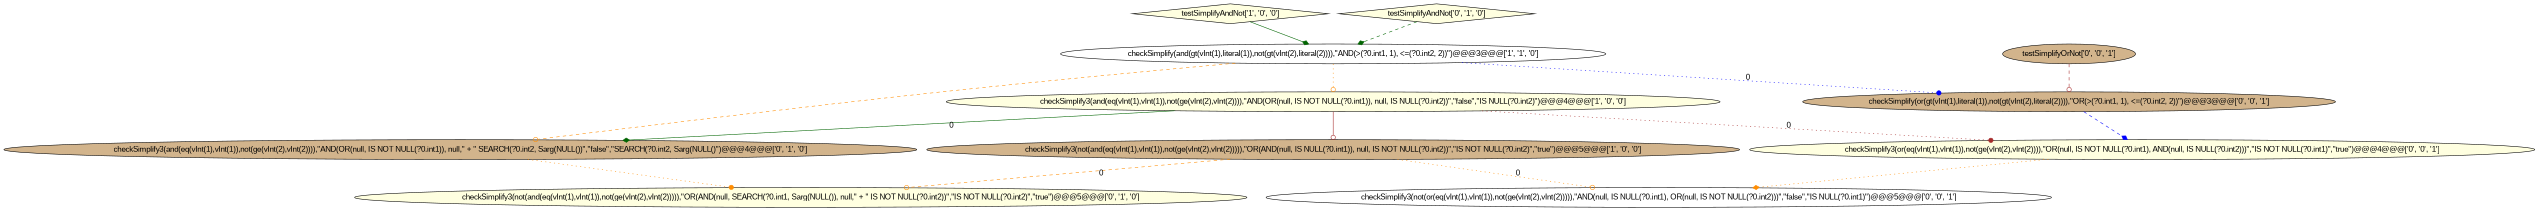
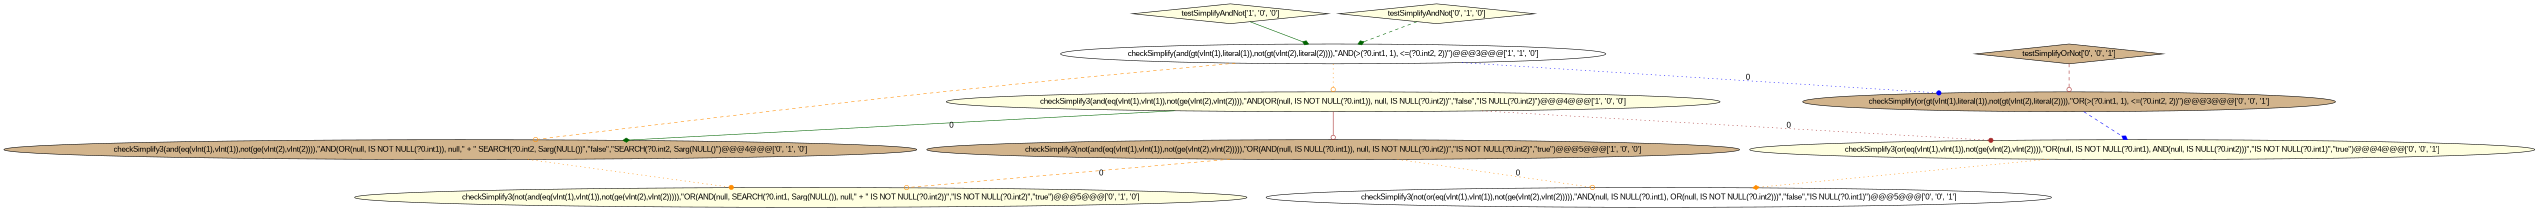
node "testSimplifyOrNot['0', '0', '1']": shape ellipse -> diamond
